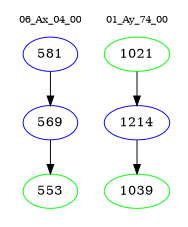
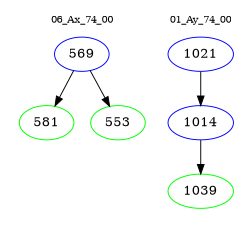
cluster "06_Ax_04_00": label "06_Ax_04_00" -> "06_Ax_74_00"
node "581": color blue -> green
node "1021": color green -> blue
edge "581" -> "569": reversed
node "1214": label "1214" -> "1014"
